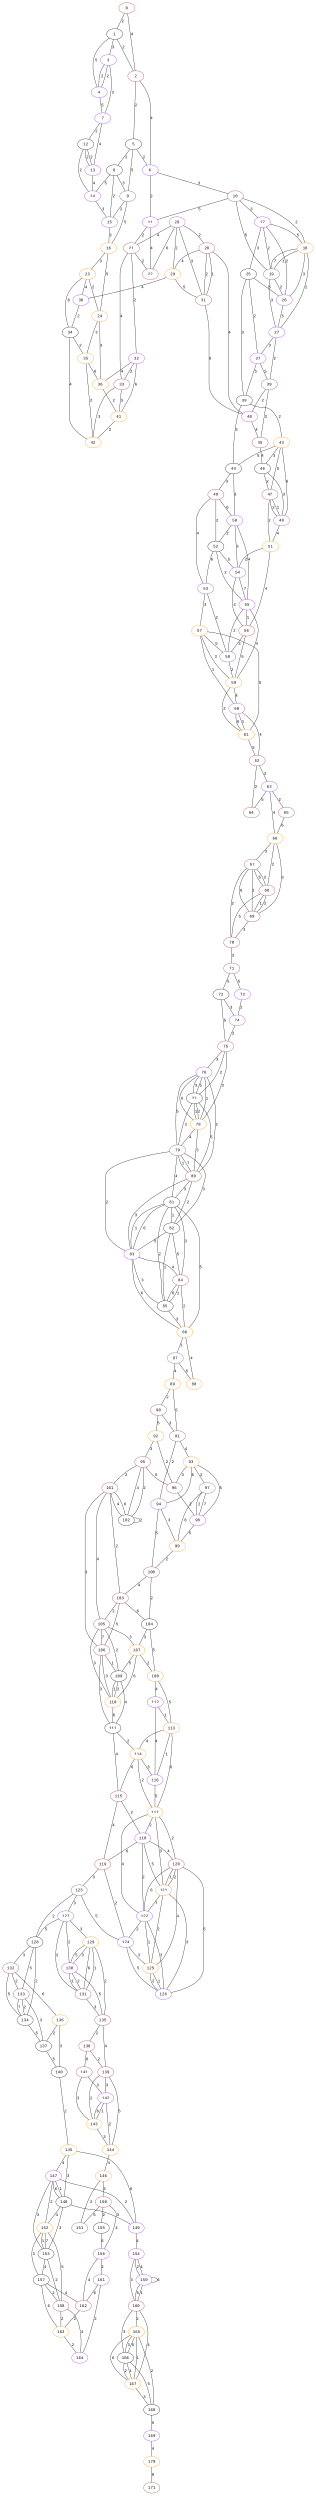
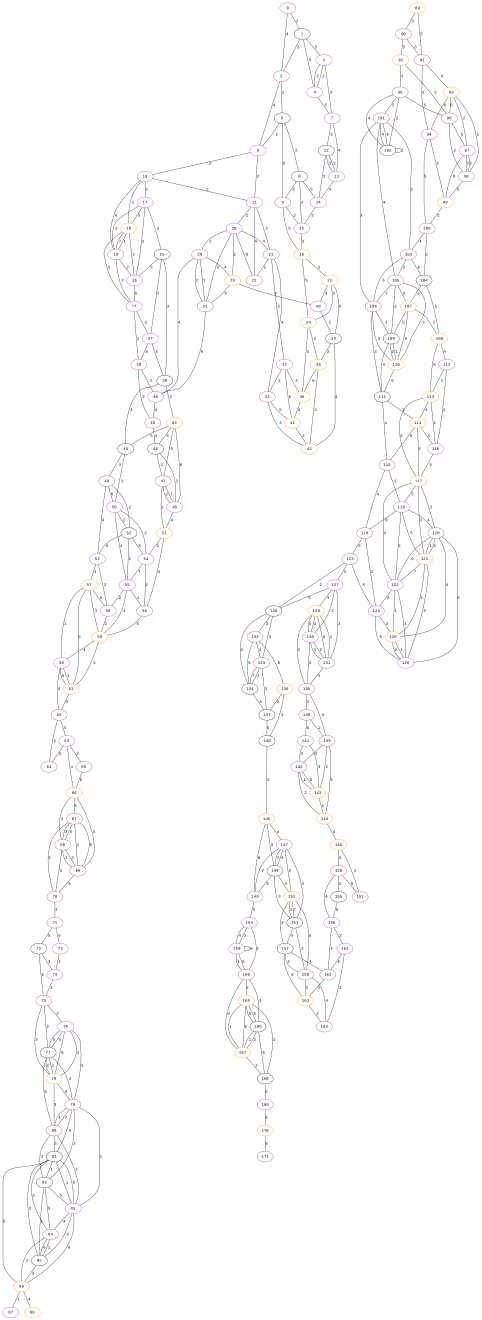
edge "96" -- "97": added, label "5"
edge "11" -- "20": added, label "2"
edge "56" -- "58": removed, label "3"
edge "76" -- "80": removed, label "2"
edge "87" -- "89": removed, label "4"
edge "87" -- "88": removed, label "5"
